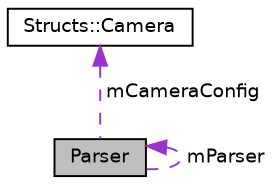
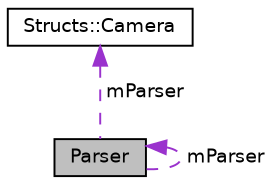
edge "Parser" -> "Structs::Camera": label " mCameraConfig" -> " mParser"
